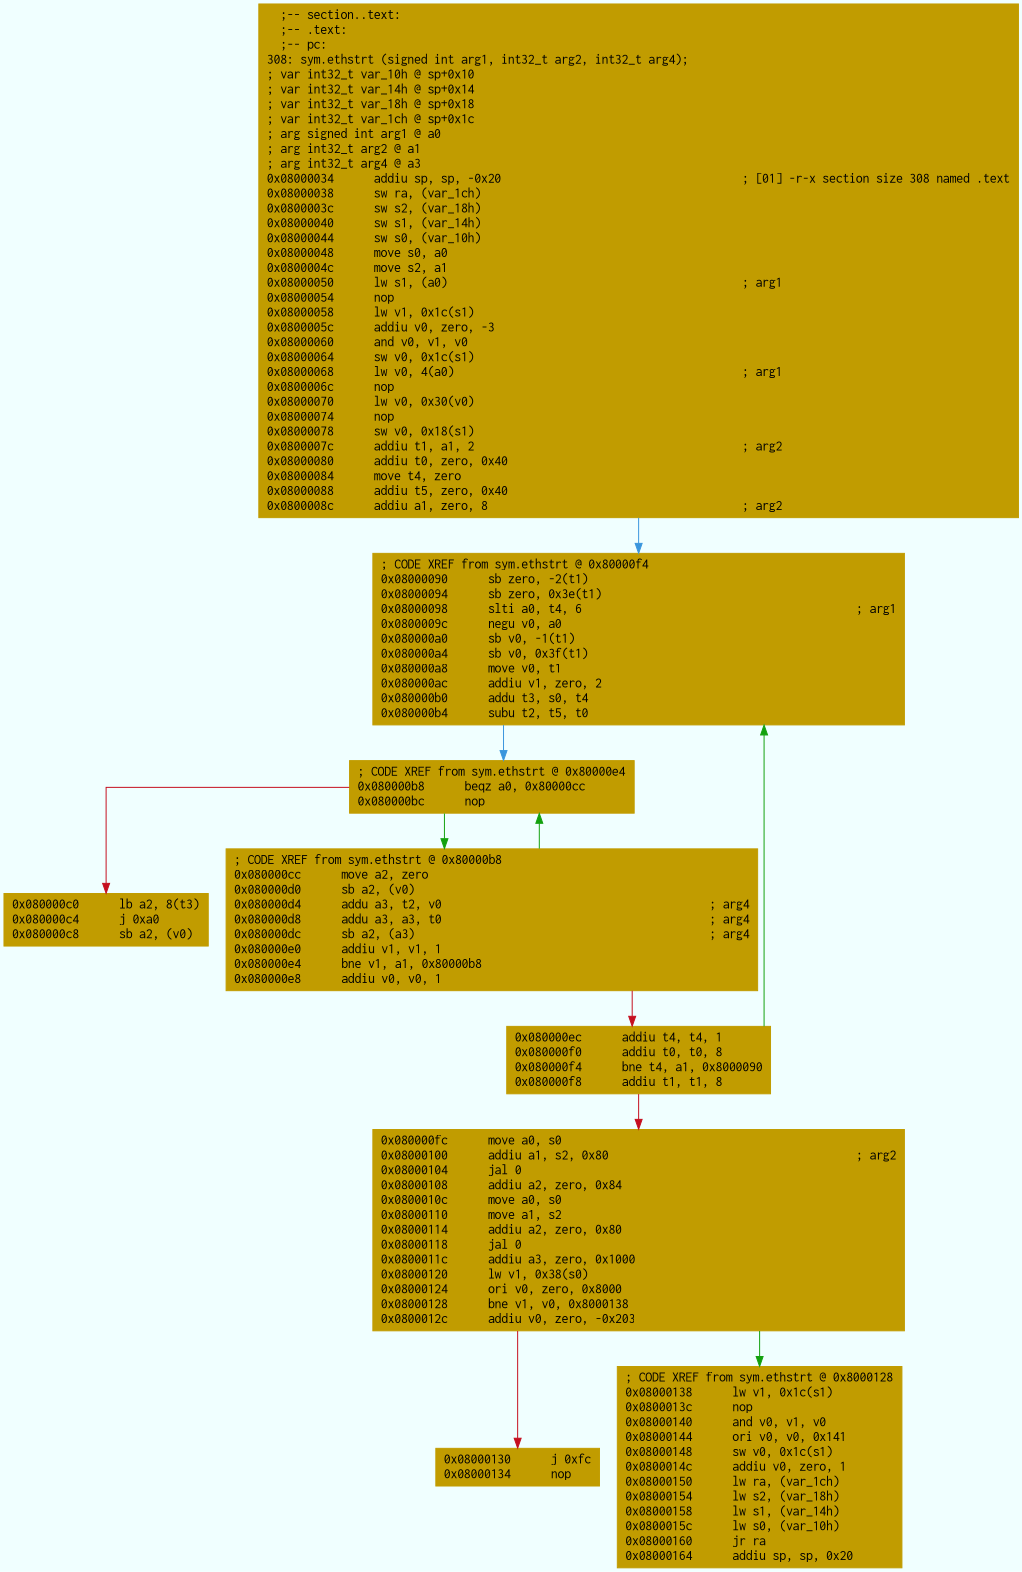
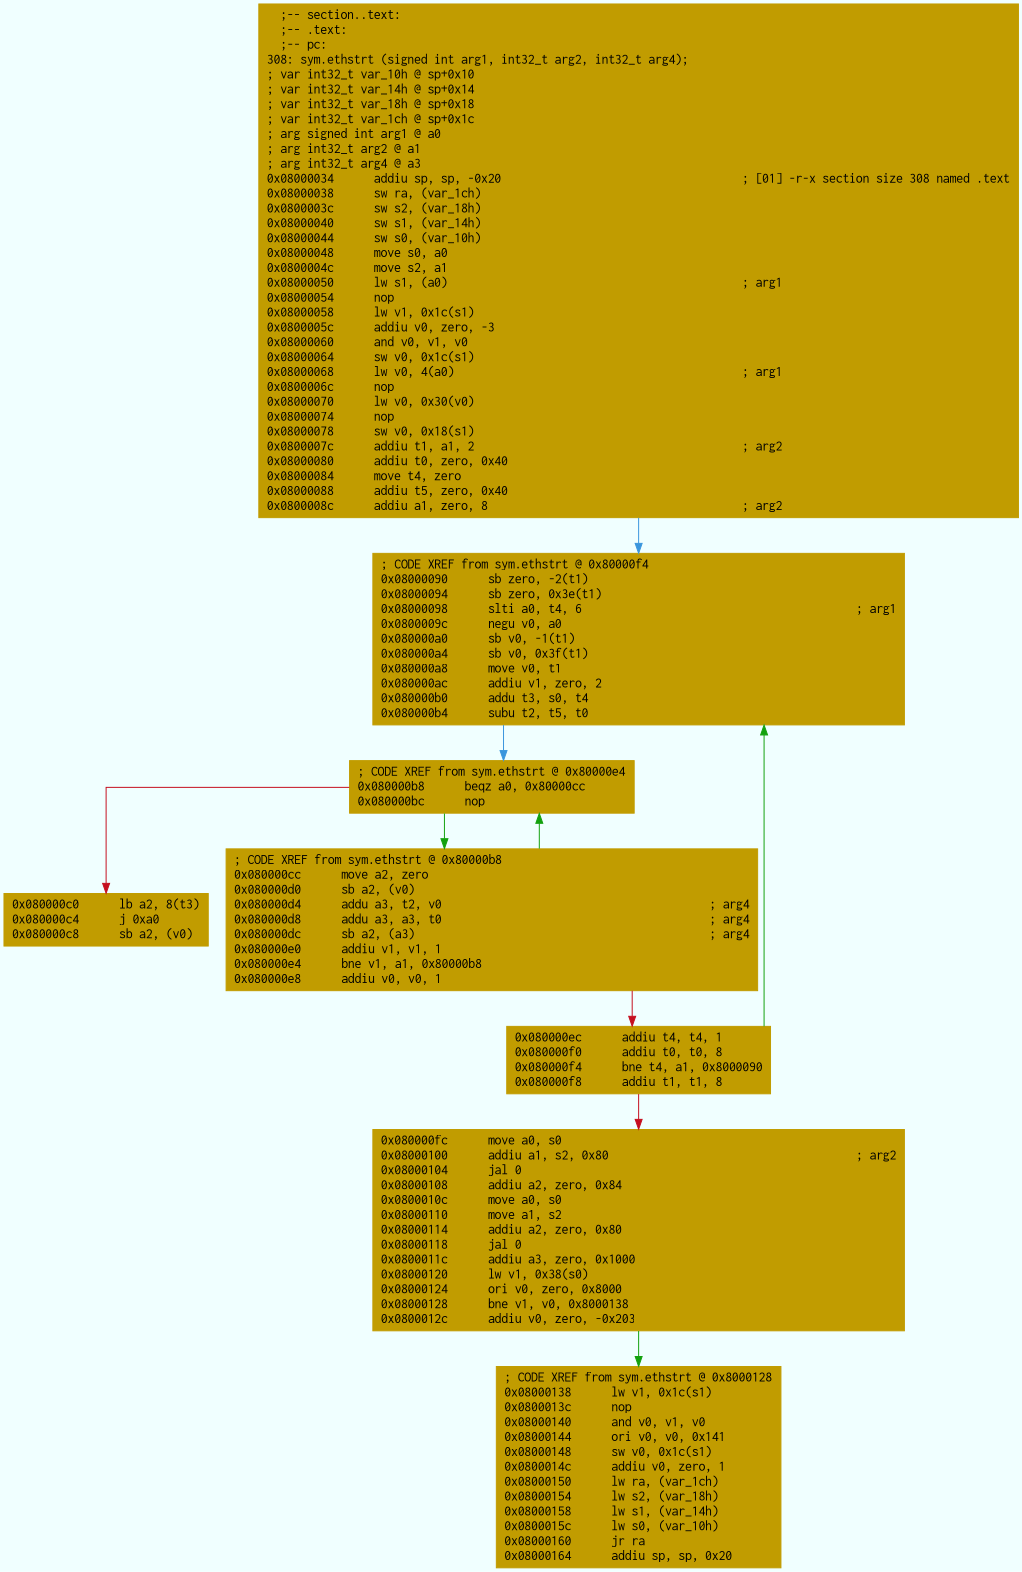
node "0x08000130      j 0xfc 0x08000134      nop": removed
